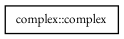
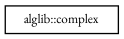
node "complex::complex": label "complex::complex" -> "alglib::complex"
